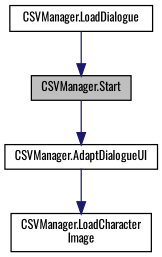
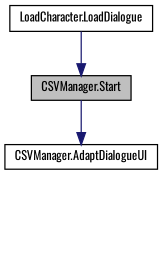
node "CSVManager.LoadDialogue": label "CSVManager.LoadDialogue" -> "LoadCharacter.LoadDialogue"
node "CSVManager.LoadCharacter Image": removed
